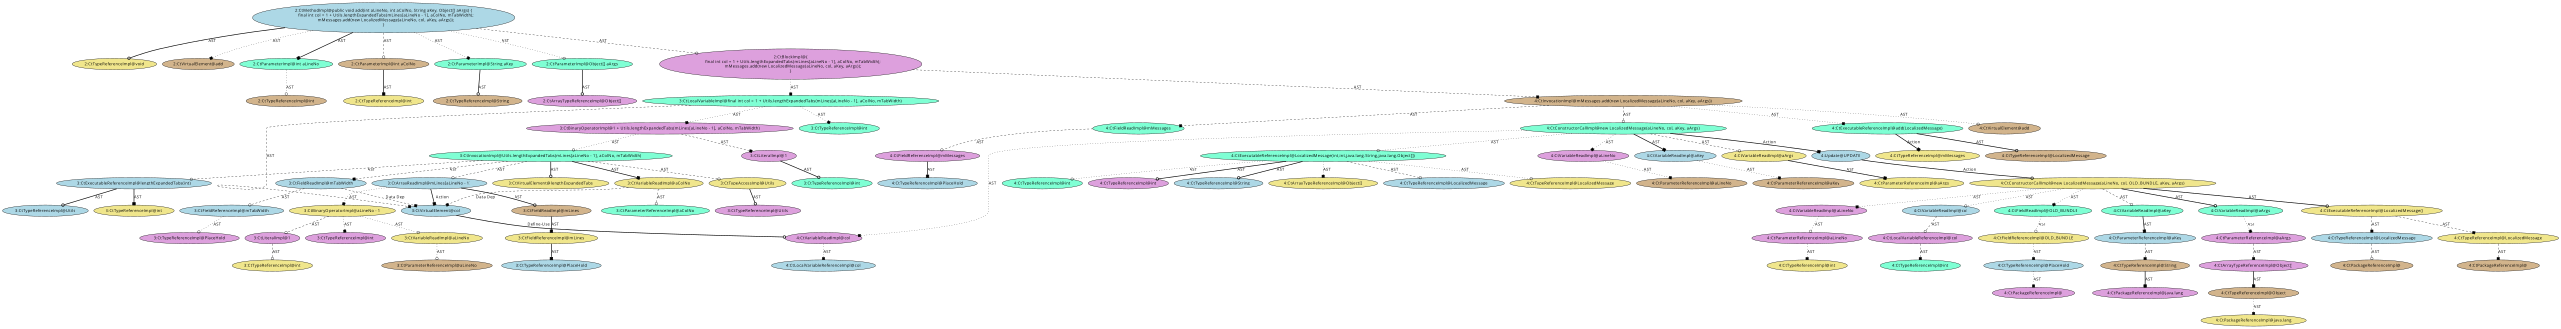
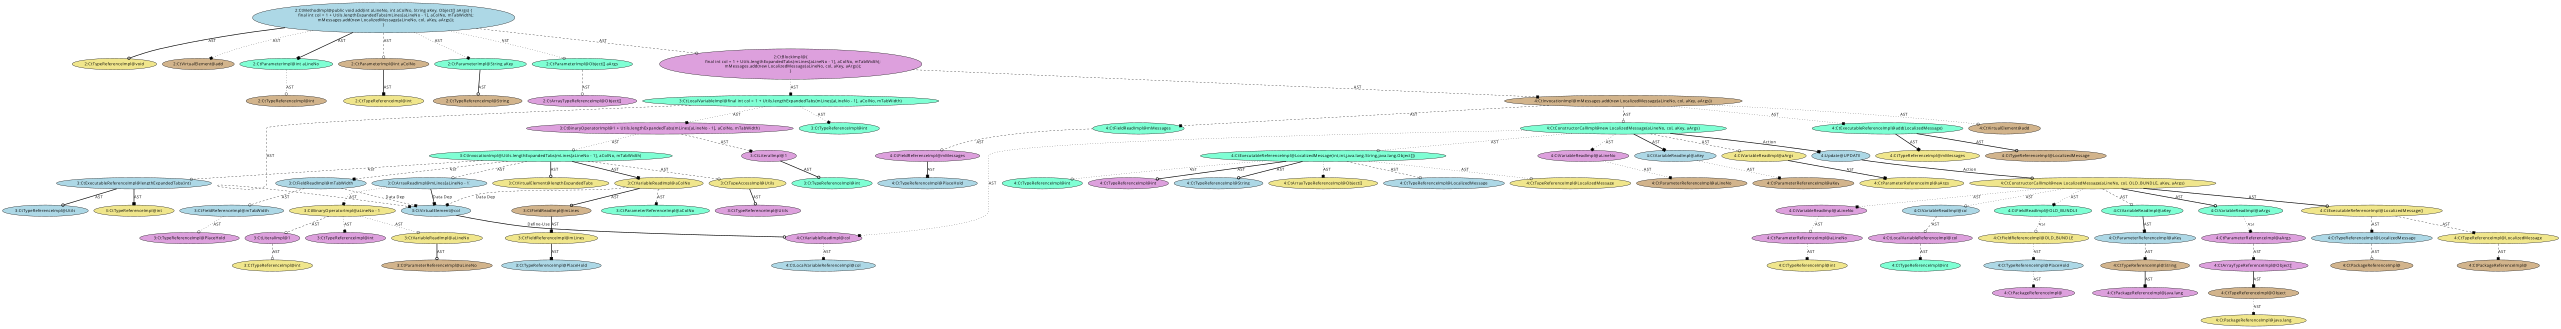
edge "2:CtParameterImpl@Object[] aArgs" -> "2:CtArrayTypeReferenceImpl@Object[]": style bold -> dashed
edge "4:CtExecutableReferenceImpl@add(LocalizedMessage)" -> "4:CtTypeReferenceImpl@mMessages": label "Action" -> "AST"
edge "3:CtArrayReadImpl@mLines[aLineNo - 1]" -> "3:CtFieldReadImpl@mLines": now "3:CtVariableReadImpl@aColNo" -> "3:CtFieldReadImpl@mLines"
edge "3:CtVariableReadImpl@aColNo" -> "3:CtParameterReferenceImpl@aColNo": arrowhead odot -> box
edge "3:CtArrayReadImpl@mLines[aLineNo - 1]" -> "3:CtVirtualElement@col": label "Action" -> "Data Dep"
edge "3:CtVariableReadImpl@aLineNo" -> "3:CtParameterReferenceImpl@aLineNo": style dotted -> bold
